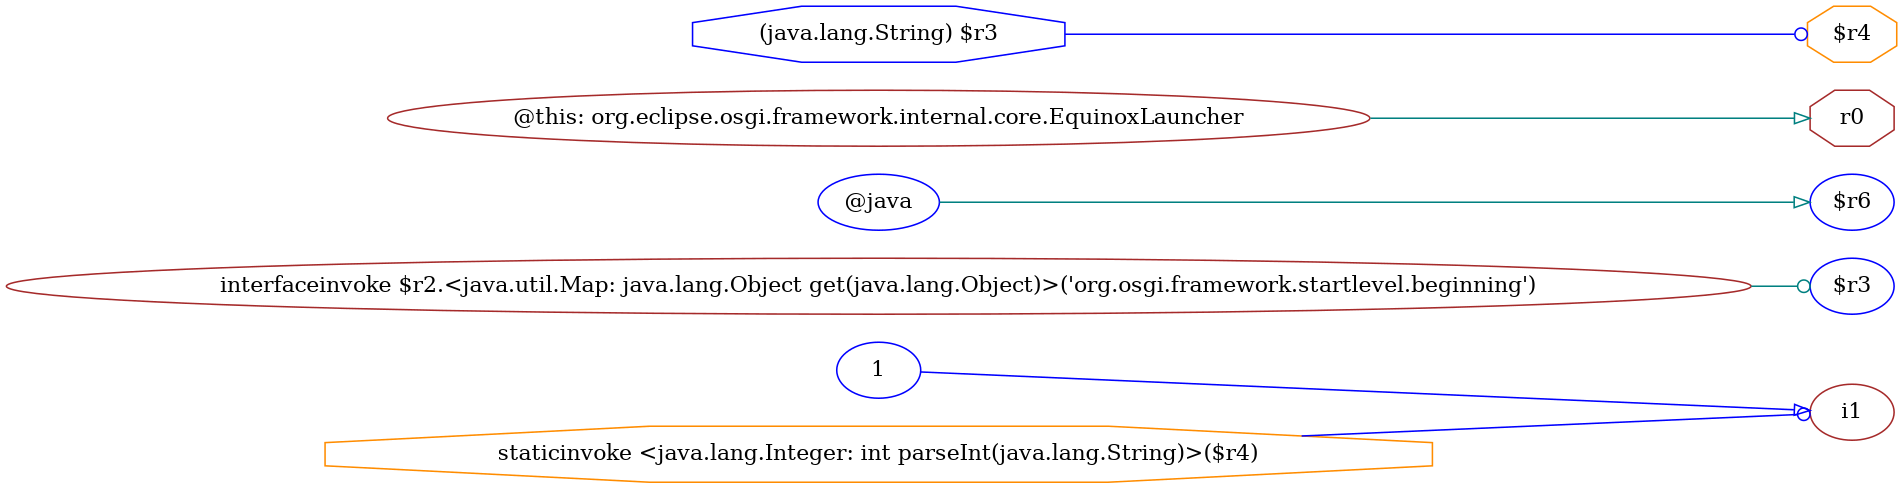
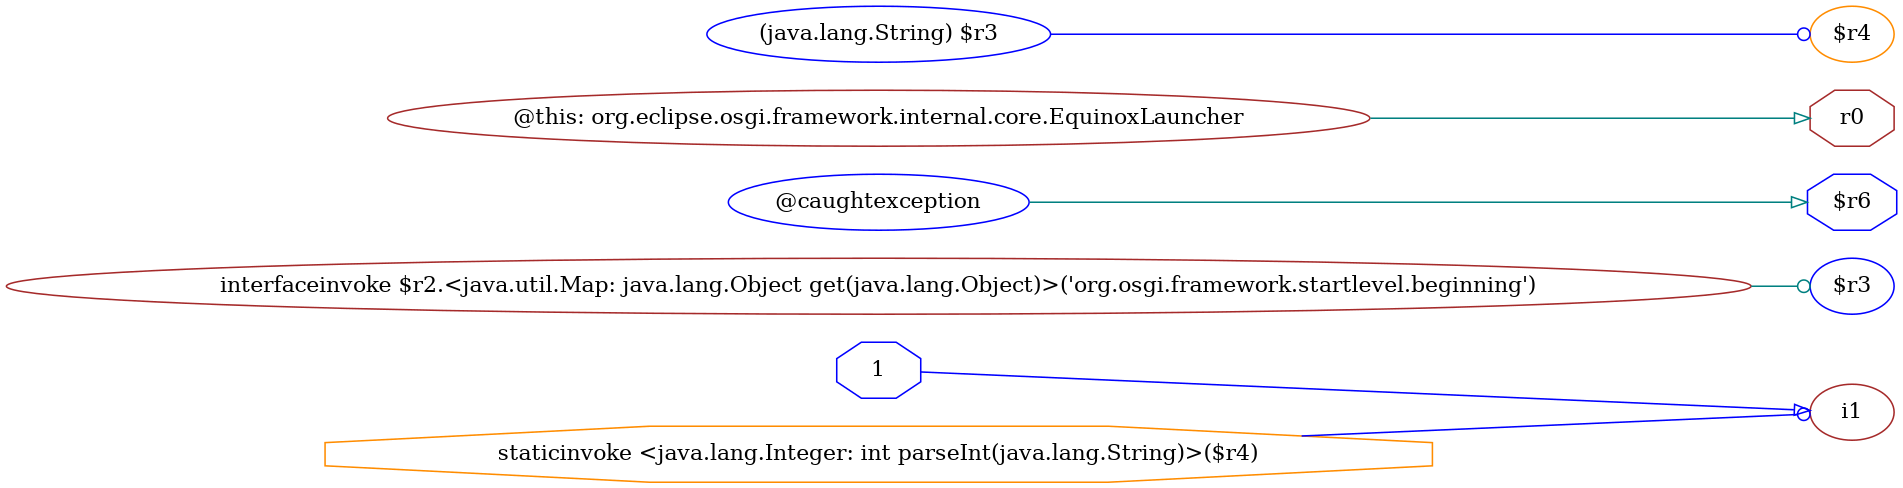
node "(java.lang.String) $r3": shape octagon -> ellipse
node "$r4": shape octagon -> ellipse
node "@java": label "@java" -> "@caughtexception"
node "$r6": shape ellipse -> octagon
node "1": shape ellipse -> octagon
